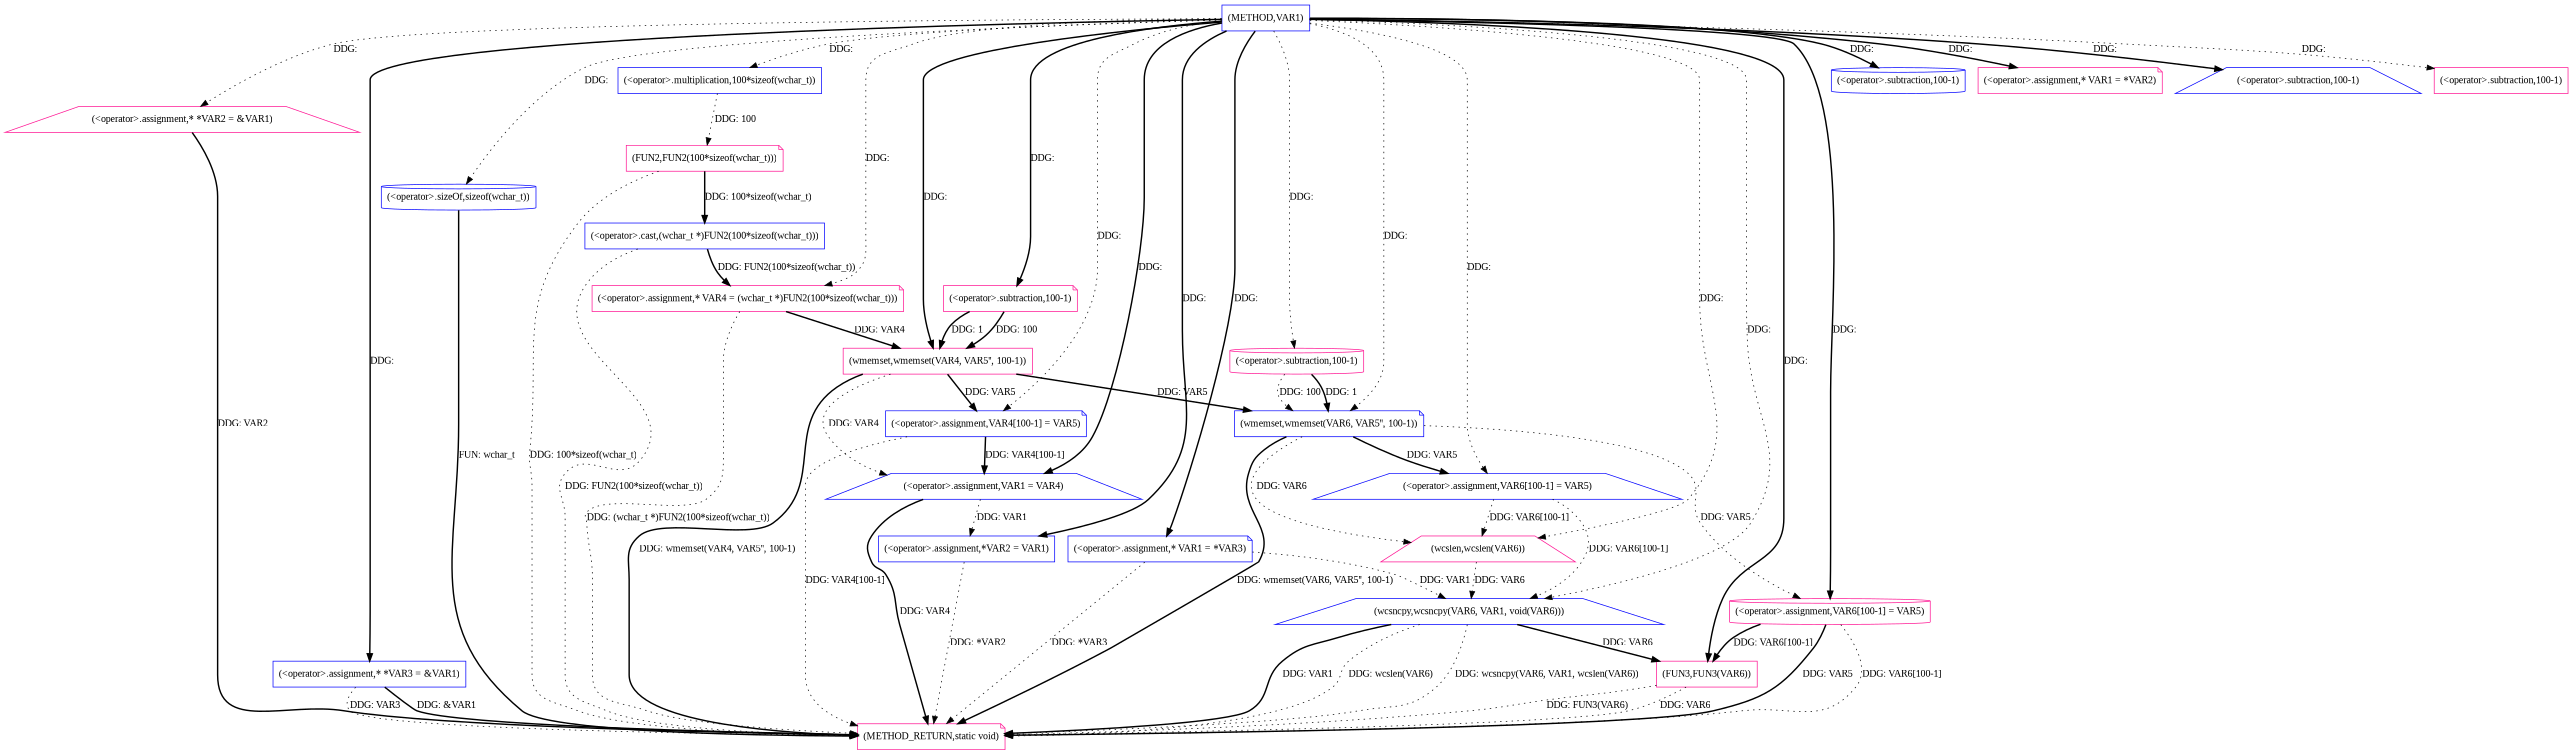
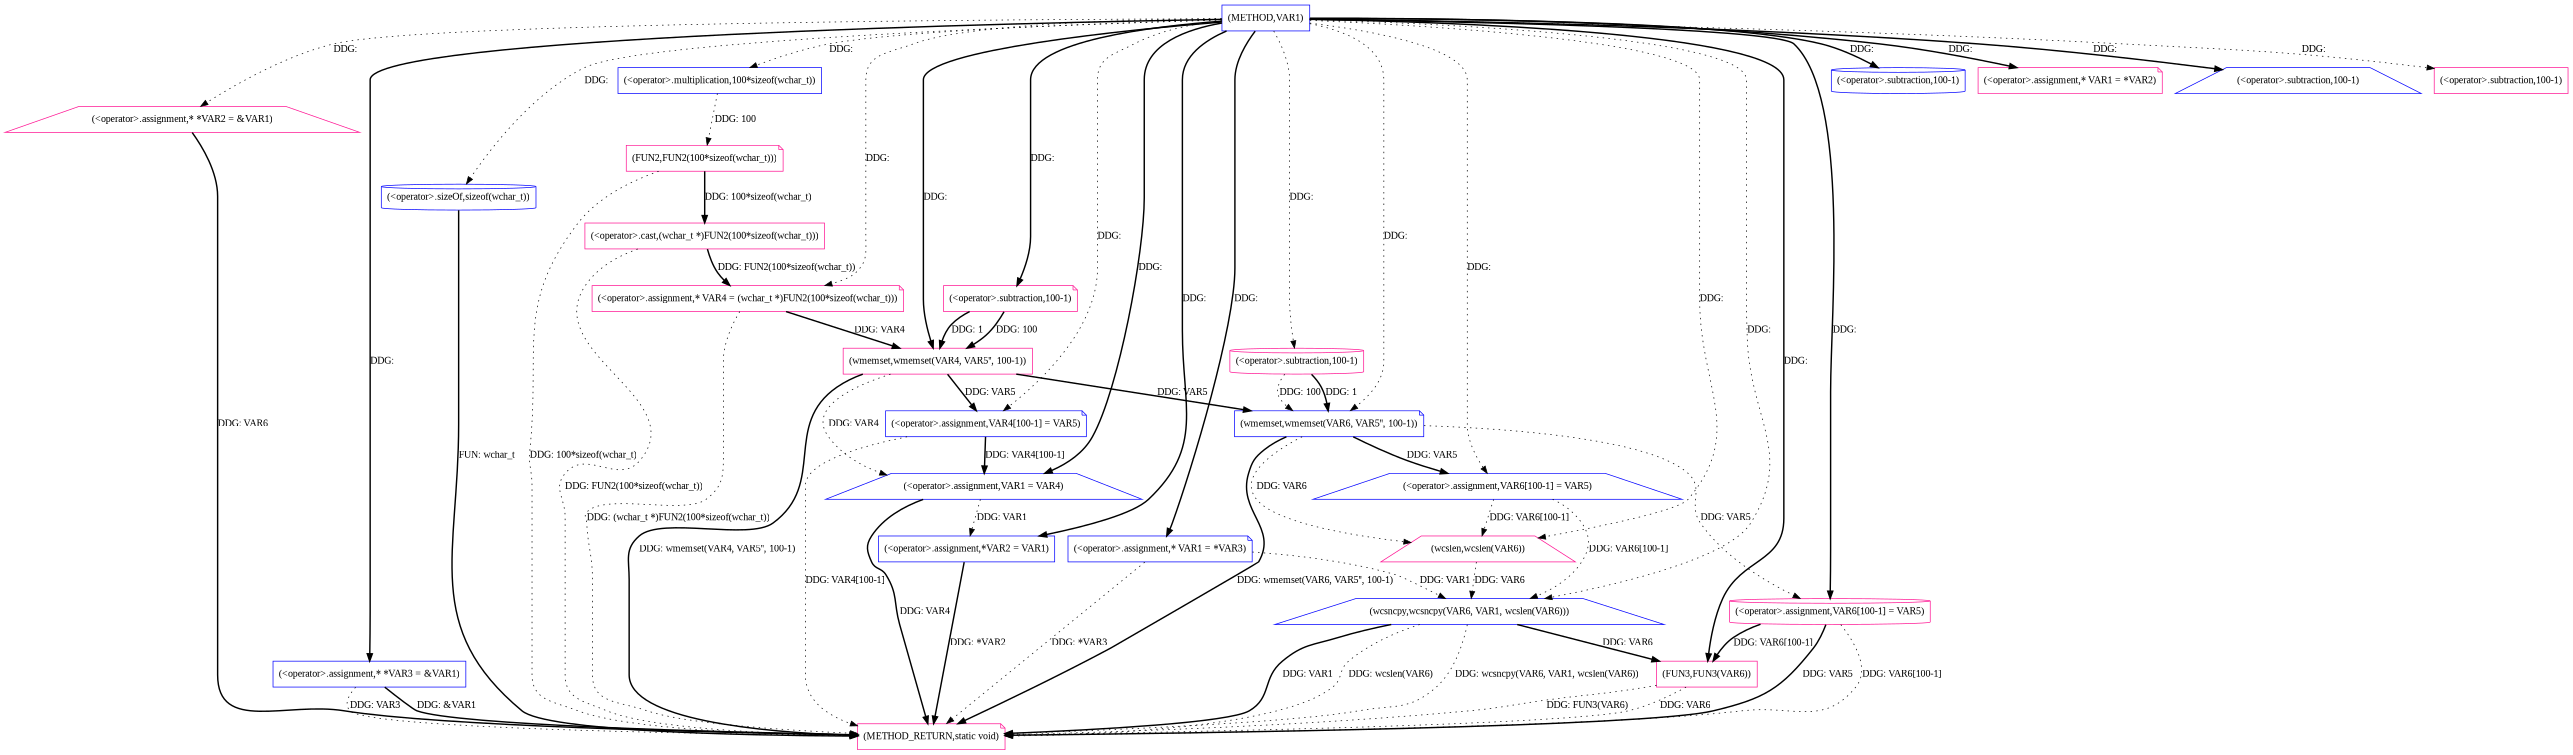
node "(<operator>.cast,(wchar_t *)FUN2(100*sizeof(wchar_t)))": color blue -> deeppink
edge "(<operator>.assignment,* *VAR2 = &VAR1)" -> "(METHOD_RETURN,static void)": label "DDG: VAR2" -> "DDG: VAR6"
node "(wcsncpy,wcsncpy(VAR6, VAR1, void(VAR6)))": label "(wcsncpy,wcsncpy(VAR6, VAR1, void(VAR6)))" -> "(wcsncpy,wcsncpy(VAR6, VAR1, wcslen(VAR6)))"
edge "(<operator>.assignment,*VAR2 = VAR1)" -> "(METHOD_RETURN,static void)": style dotted -> bold
